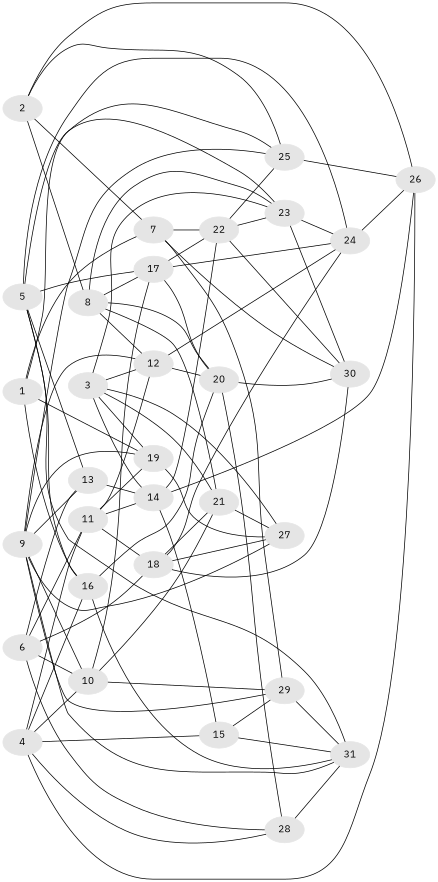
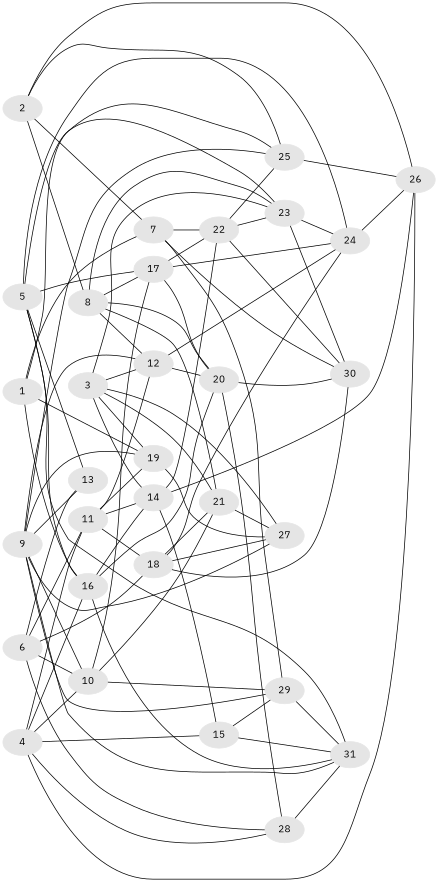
edge "13" -- "14": now "16" -- "14"
